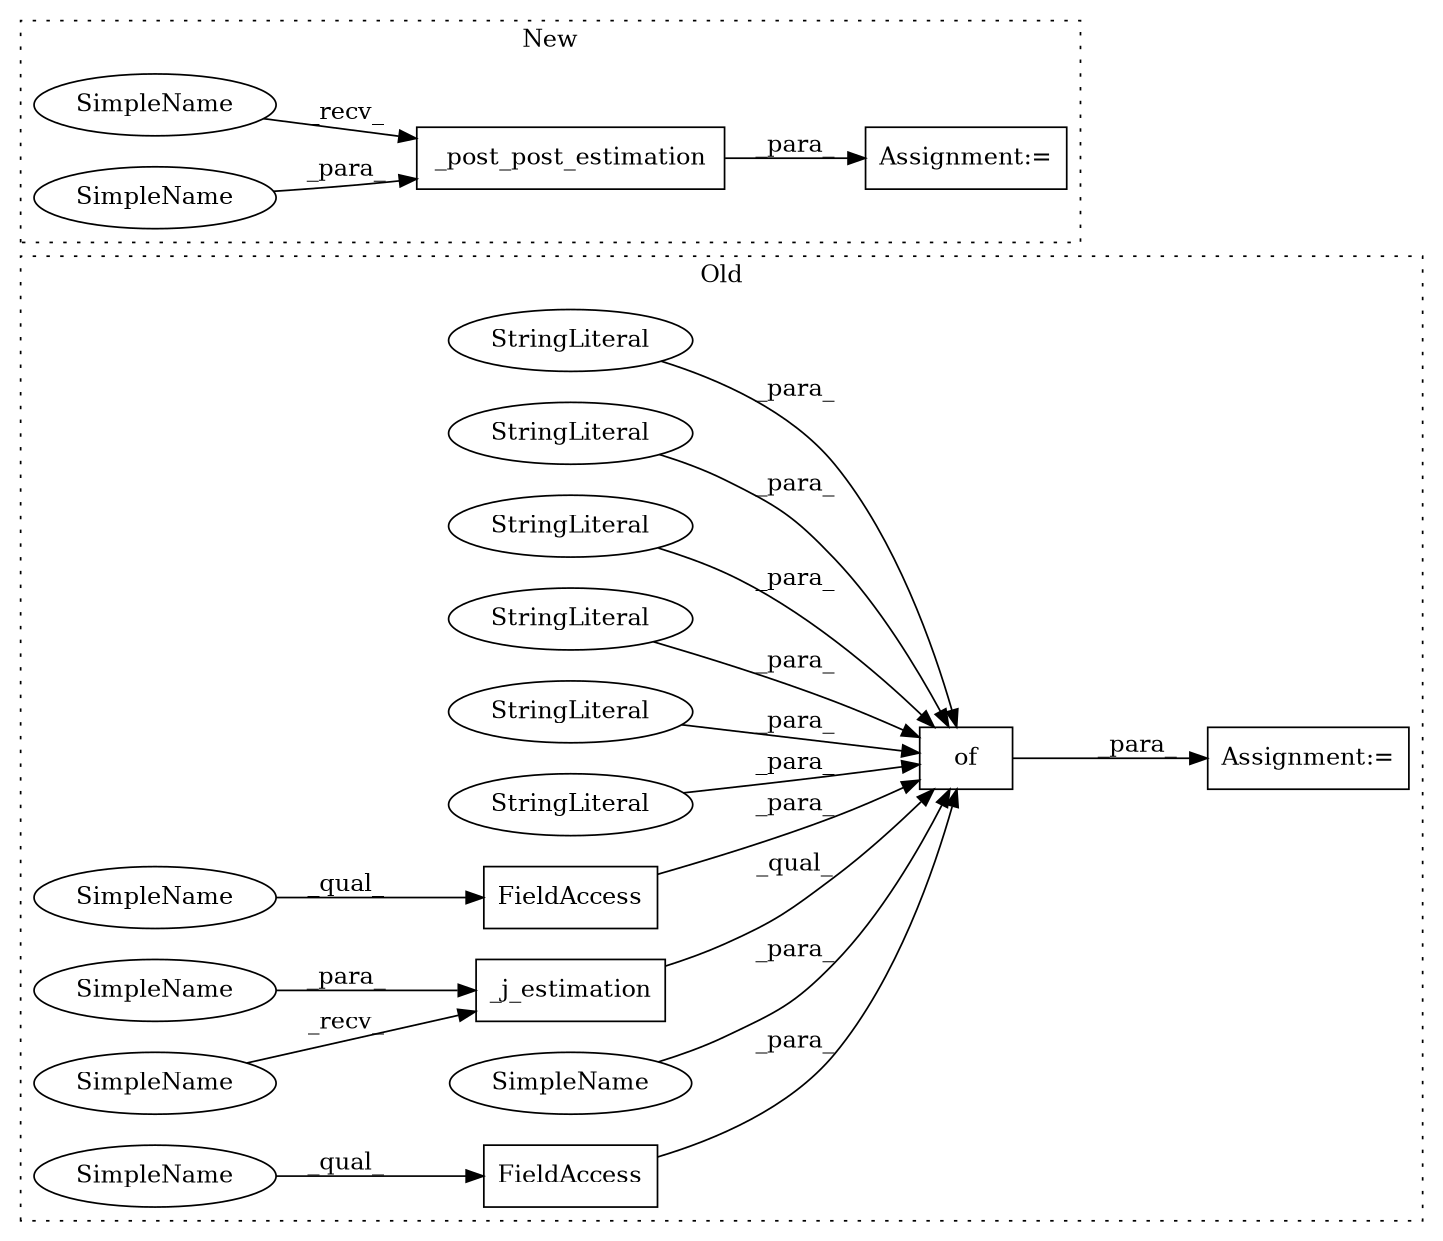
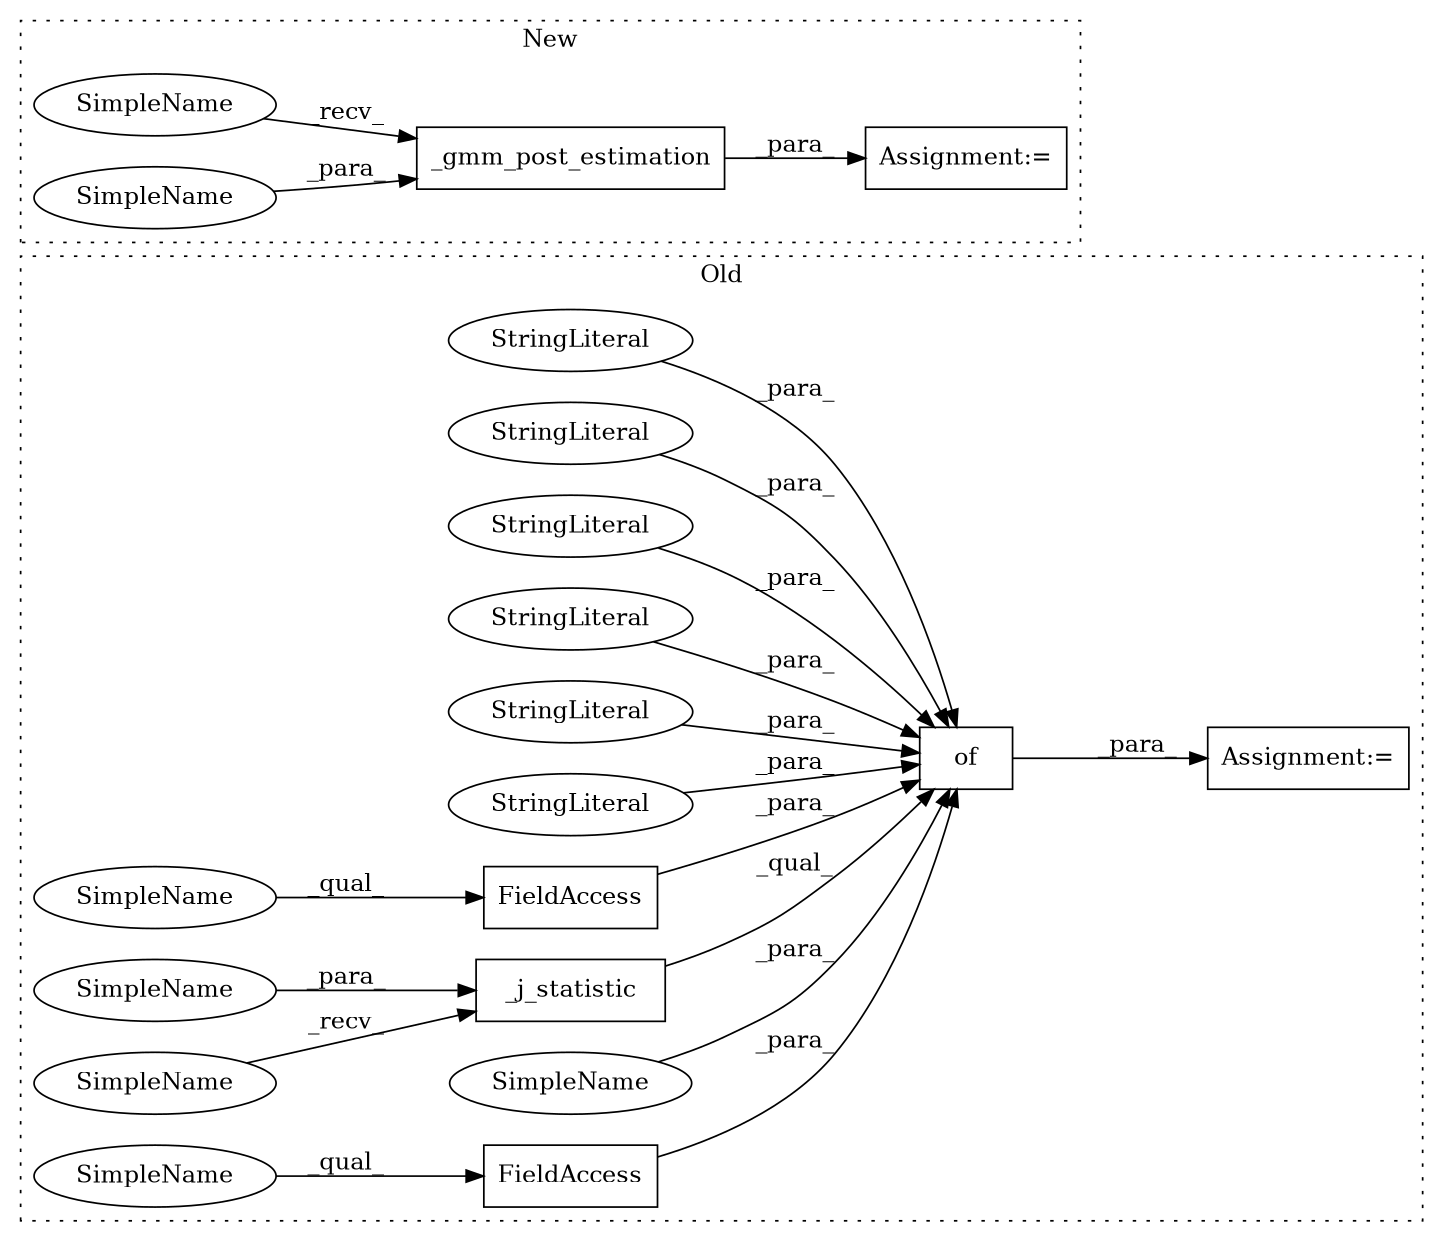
node "_post_post_estimation": label "_post_post_estimation" -> "_gmm_post_estimation"
node "_j_estimation": label "_j_estimation" -> "_j_statistic"
